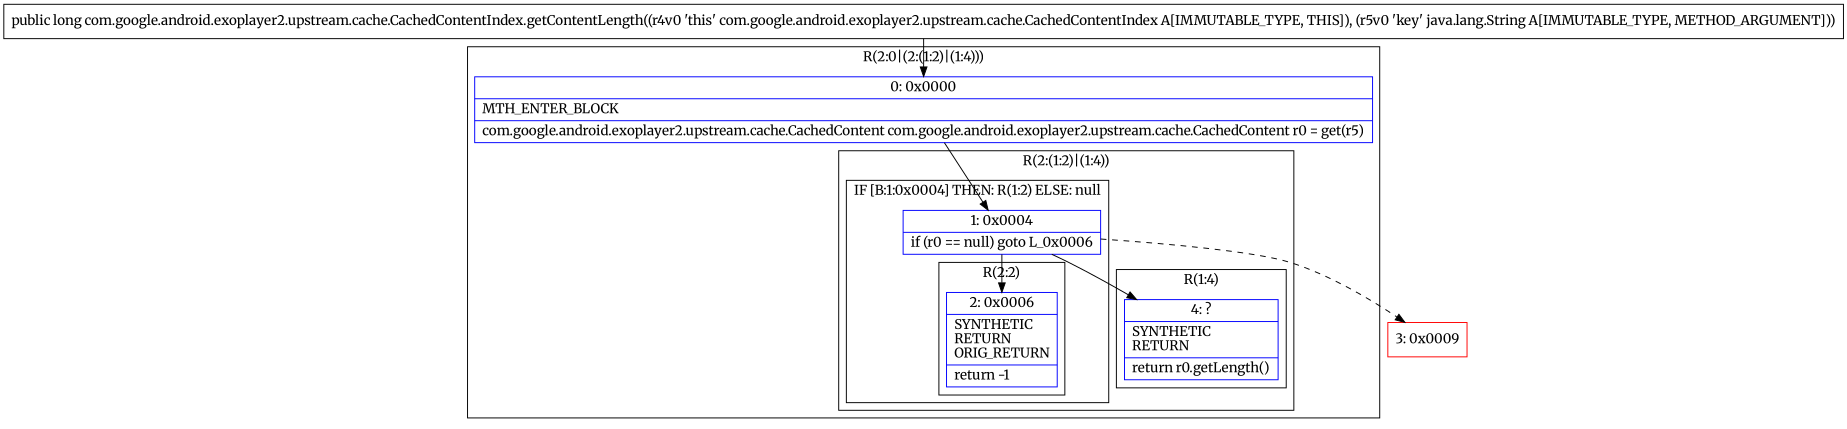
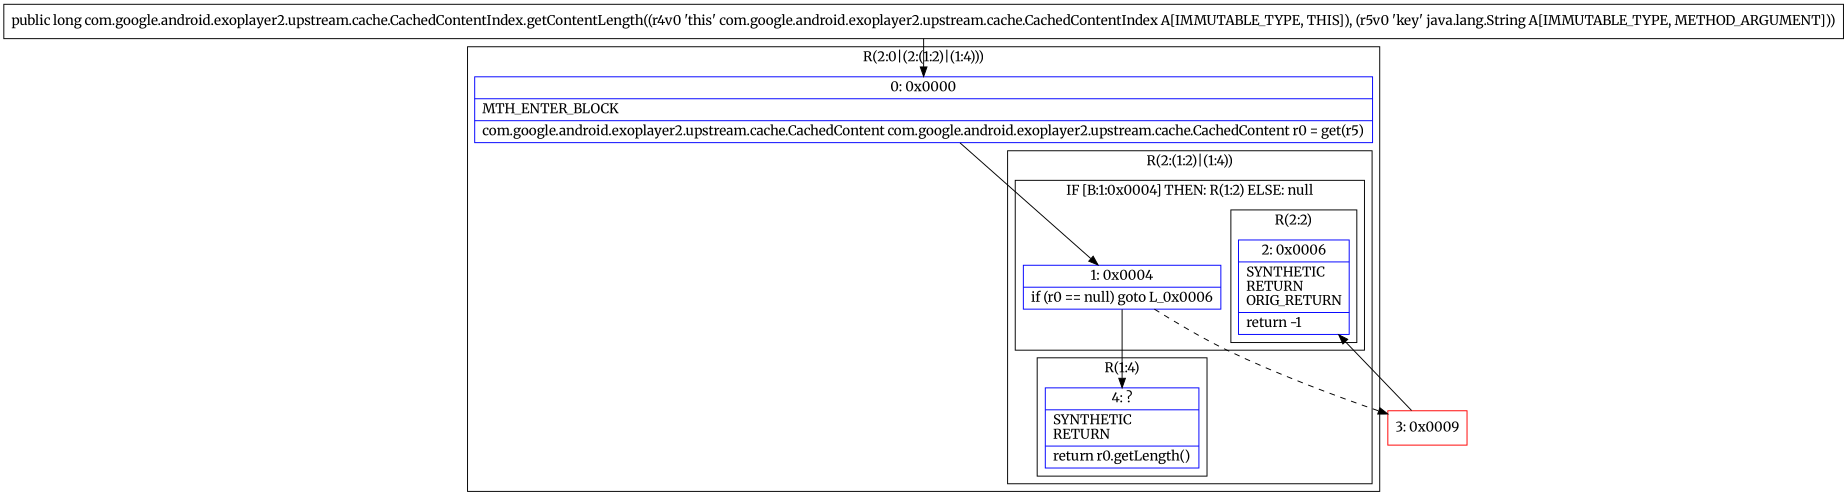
edge "1: 0x0004" -> "2: 0x0006": now "3: 0x0009" -> "2: 0x0006"
